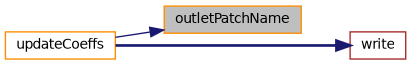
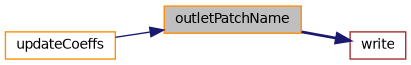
edge "updateCoeffs" -> "write": now "outletPatchName" -> "write"
